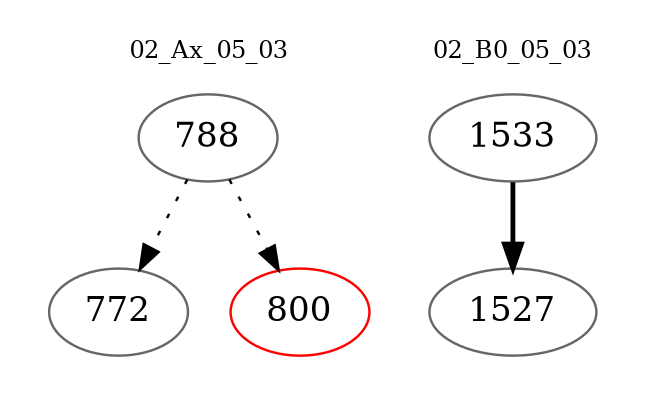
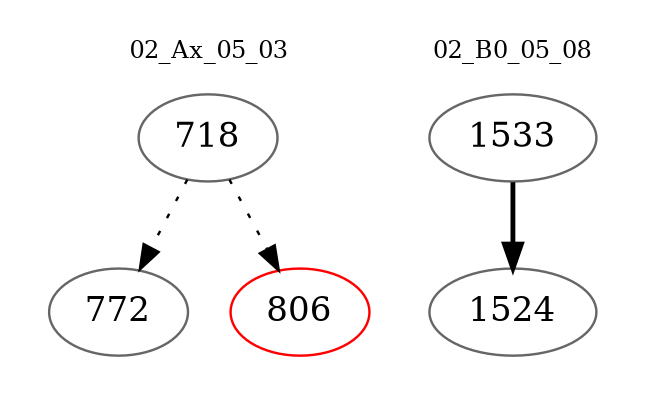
cluster "02_B0_05_03": label "02_B0_05_03" -> "02_B0_05_08"
node "788": label "788" -> "718"
node "800": label "800" -> "806"
node "1527": label "1527" -> "1524"
